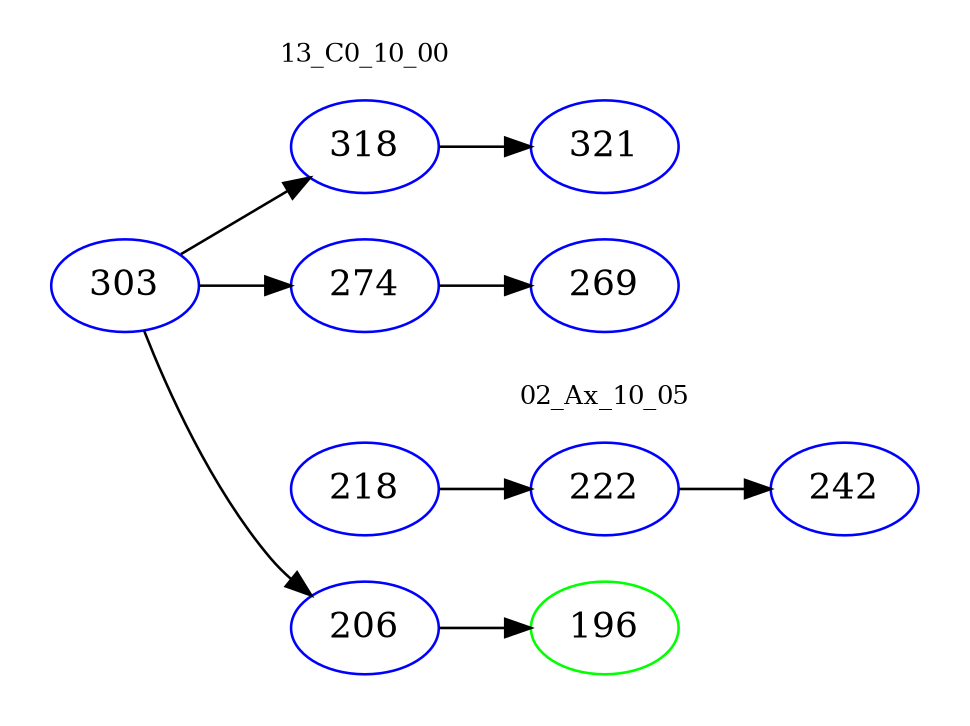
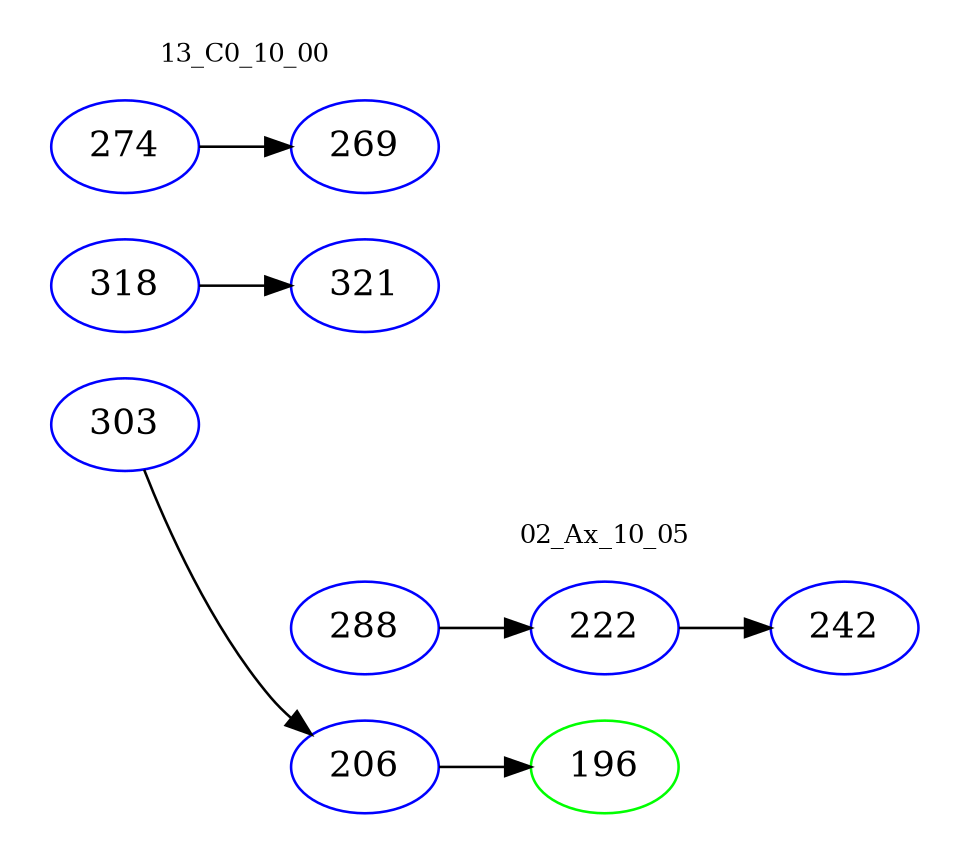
edge "303" -> "318": removed
edge "303" -> "274": removed
node "218": label "218" -> "288"
